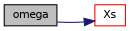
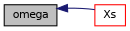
edge "omega" -> "Xs": reversed
